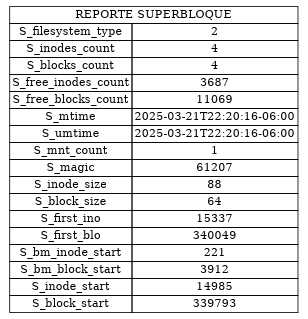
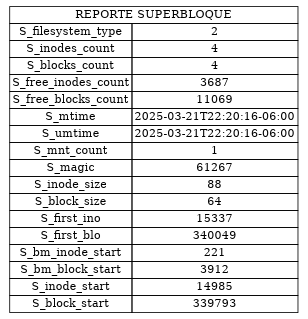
node "REPORTE SUPERBLOQUE": text "61207" -> "61267"
